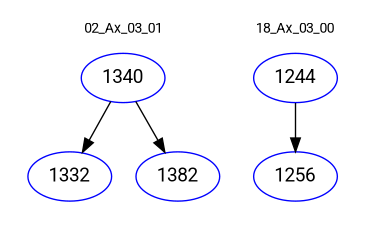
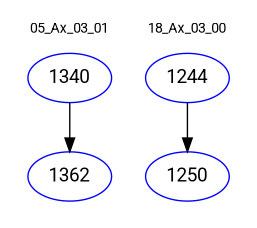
cluster "02_Ax_03_01": label "02_Ax_03_01" -> "05_Ax_03_01"
node "1332": removed
node "1382": label "1382" -> "1362"
node "1256": label "1256" -> "1250"
